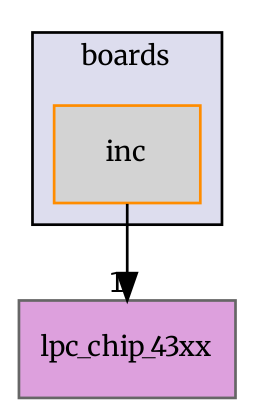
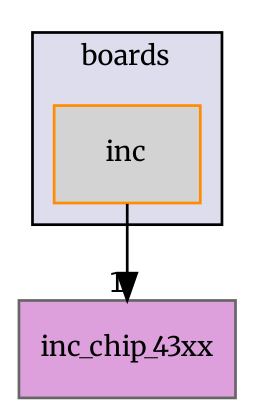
node "lpc_chip_43xx": label "lpc_chip_43xx" -> "inc_chip_43xx"
